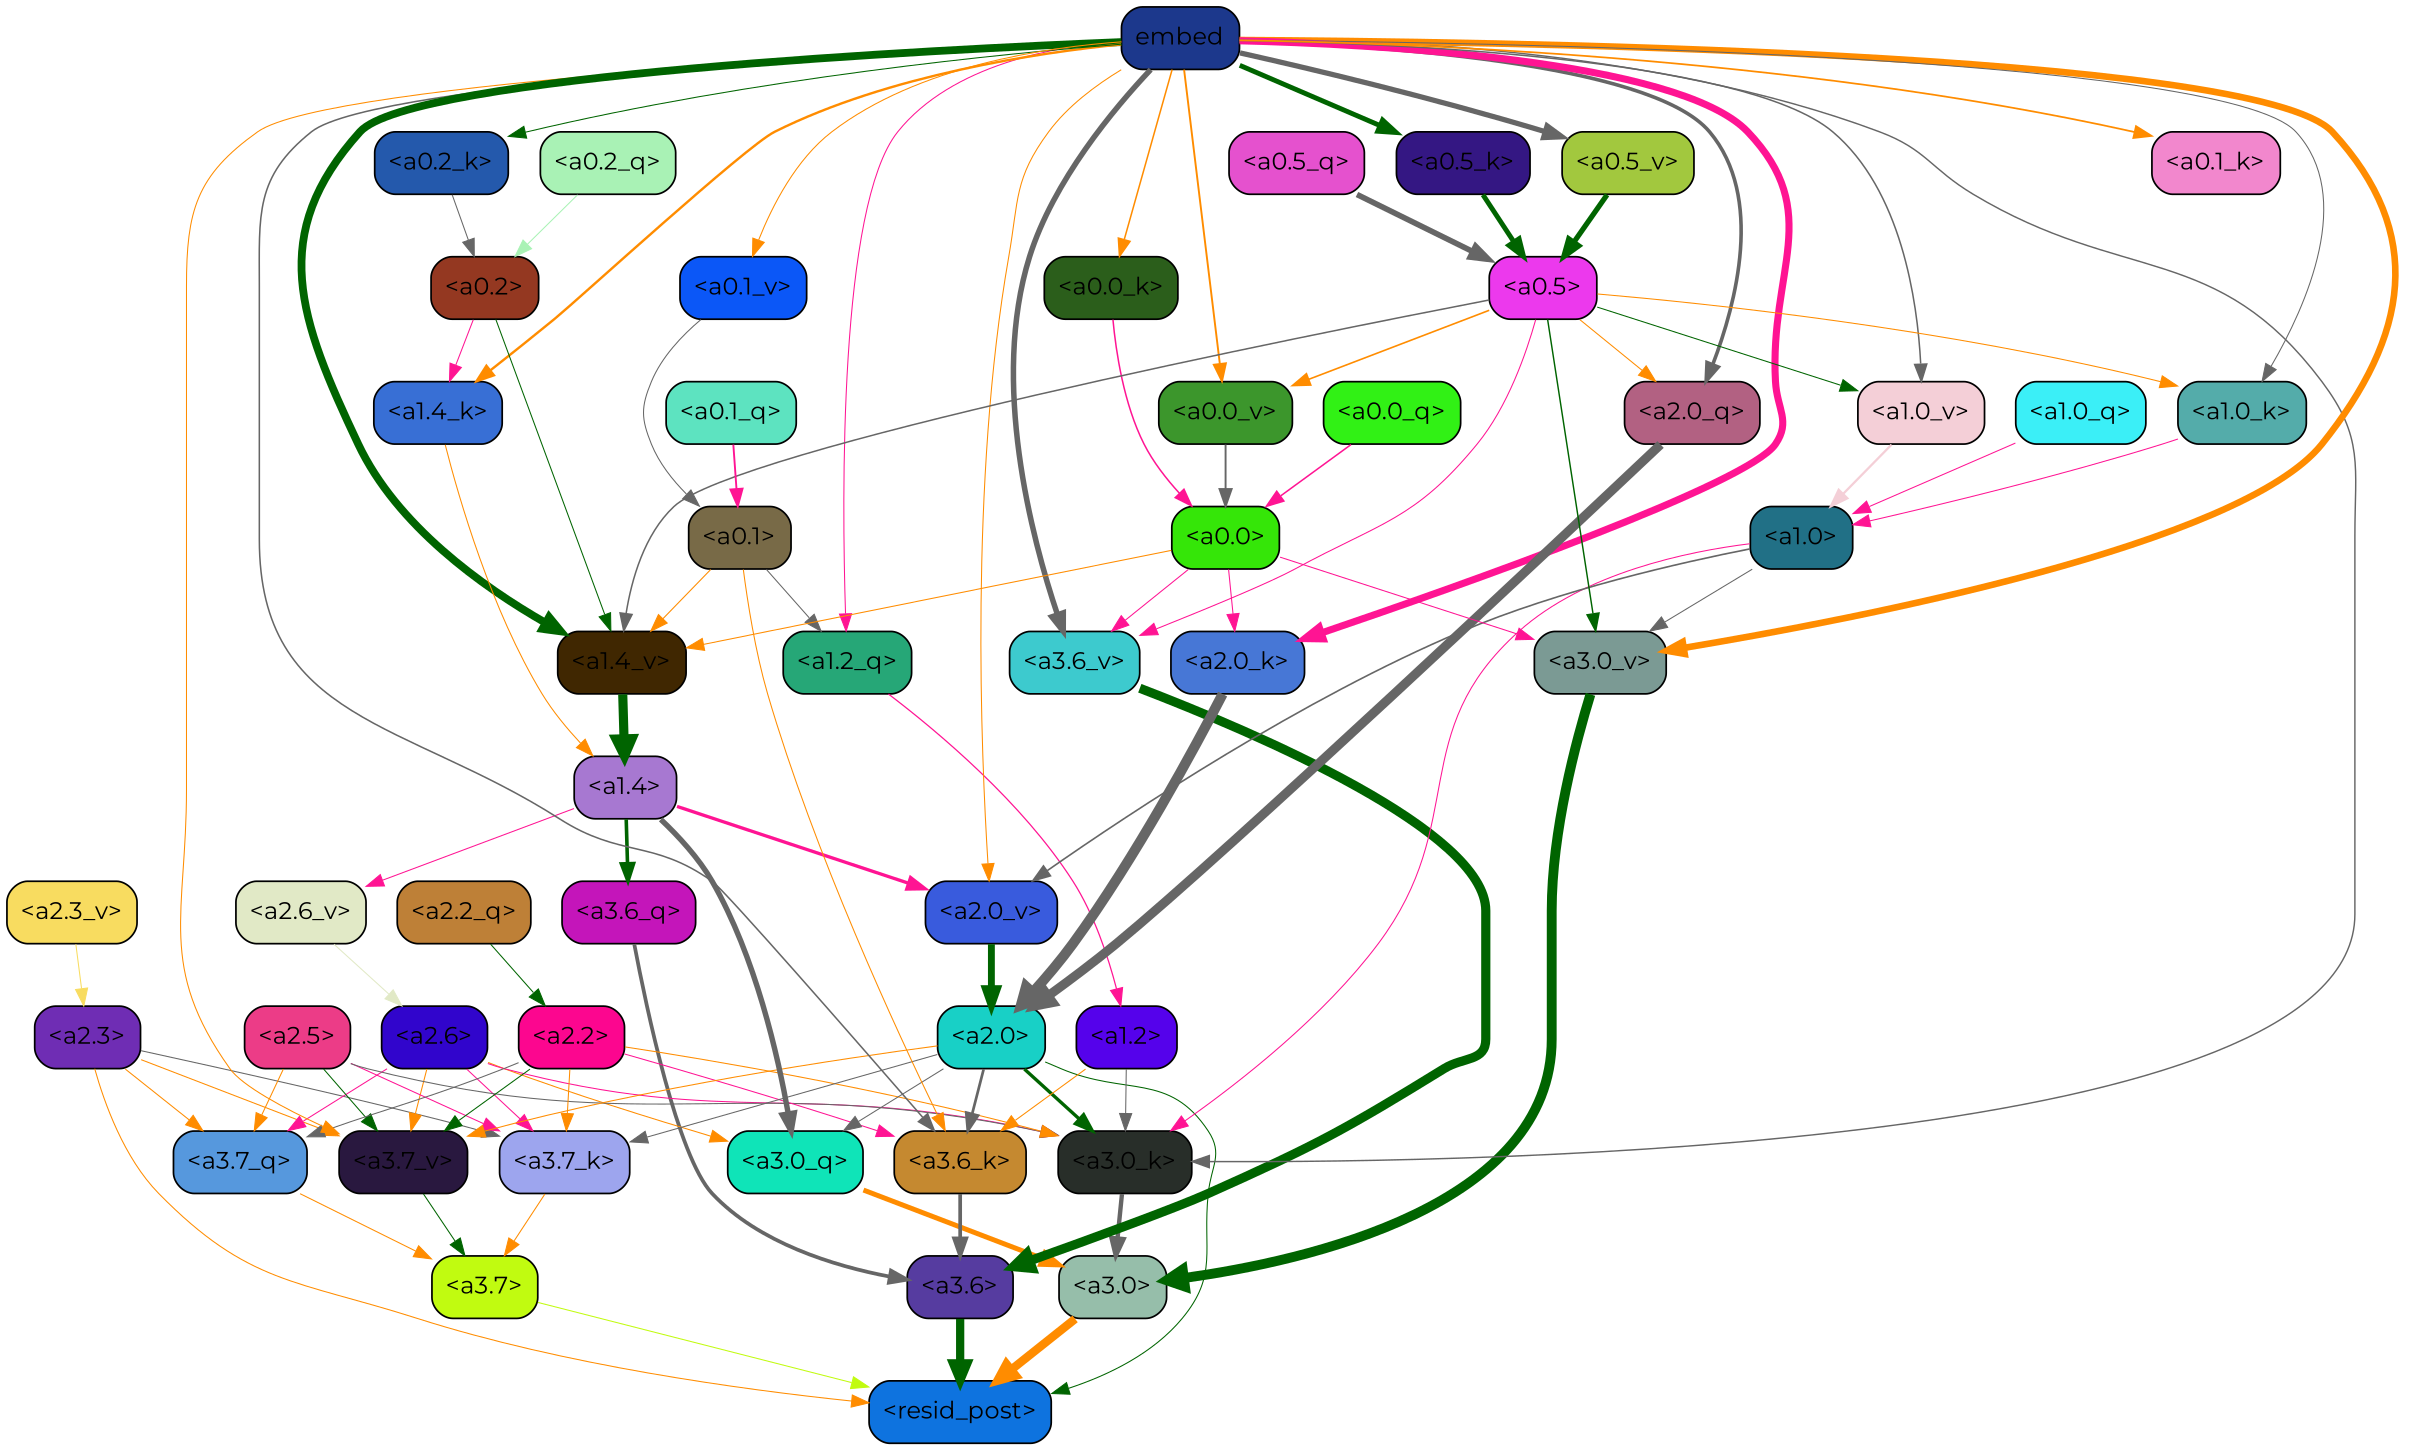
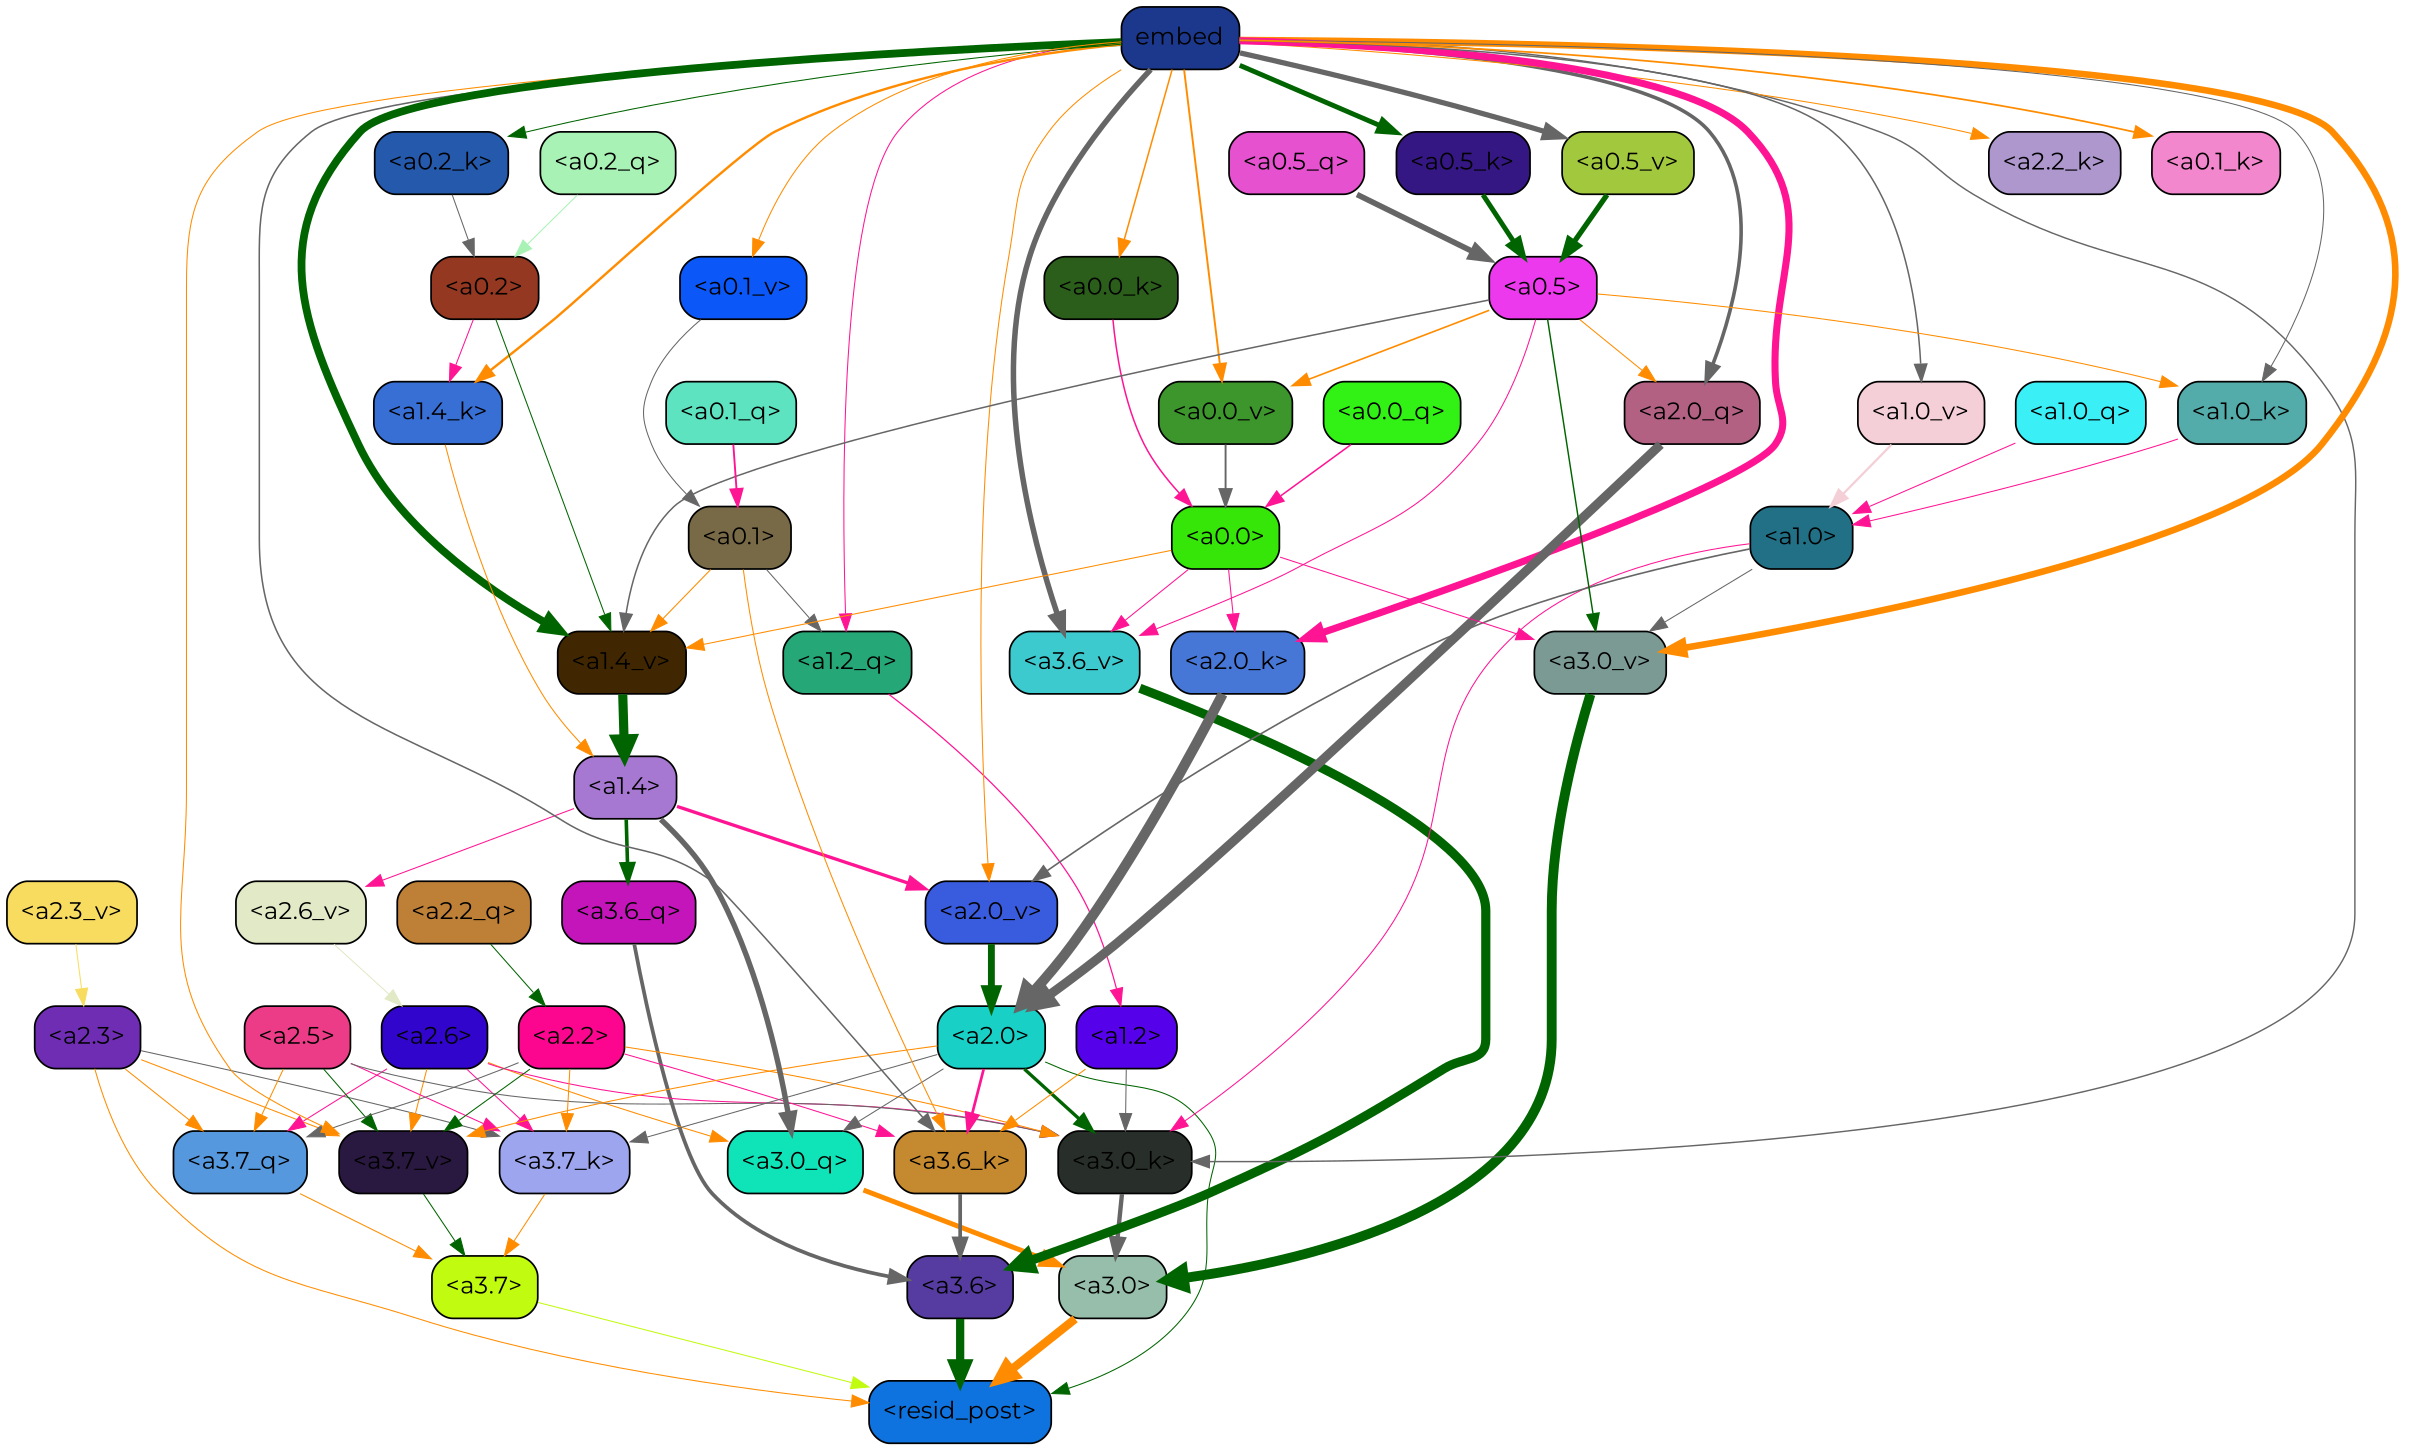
node "<a2.2_k>": added
edge "<a0.5>" -> "<a1.0_v>": removed
edge "<a2.0>" -> "<a3.6_k>": color gray40 -> deeppink
